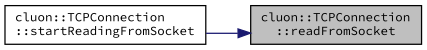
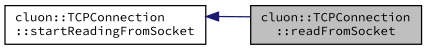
edge "cluon::TCPConnection ::startReadingFromSocket" -> "cluon::TCPConnection ::readFromSocket": reversed
